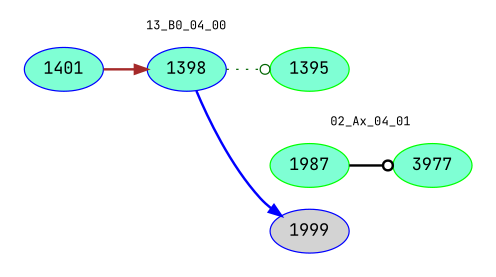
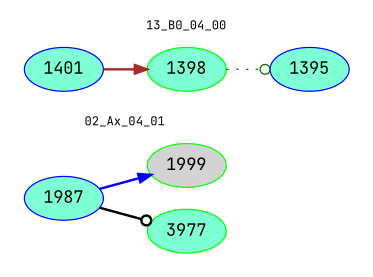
node "1398": color blue -> green
node "1395": color green -> blue
edge "1398" -> "1999": now "1987" -> "1999"
node "1987": color green -> blue
node "1999": color blue -> green
